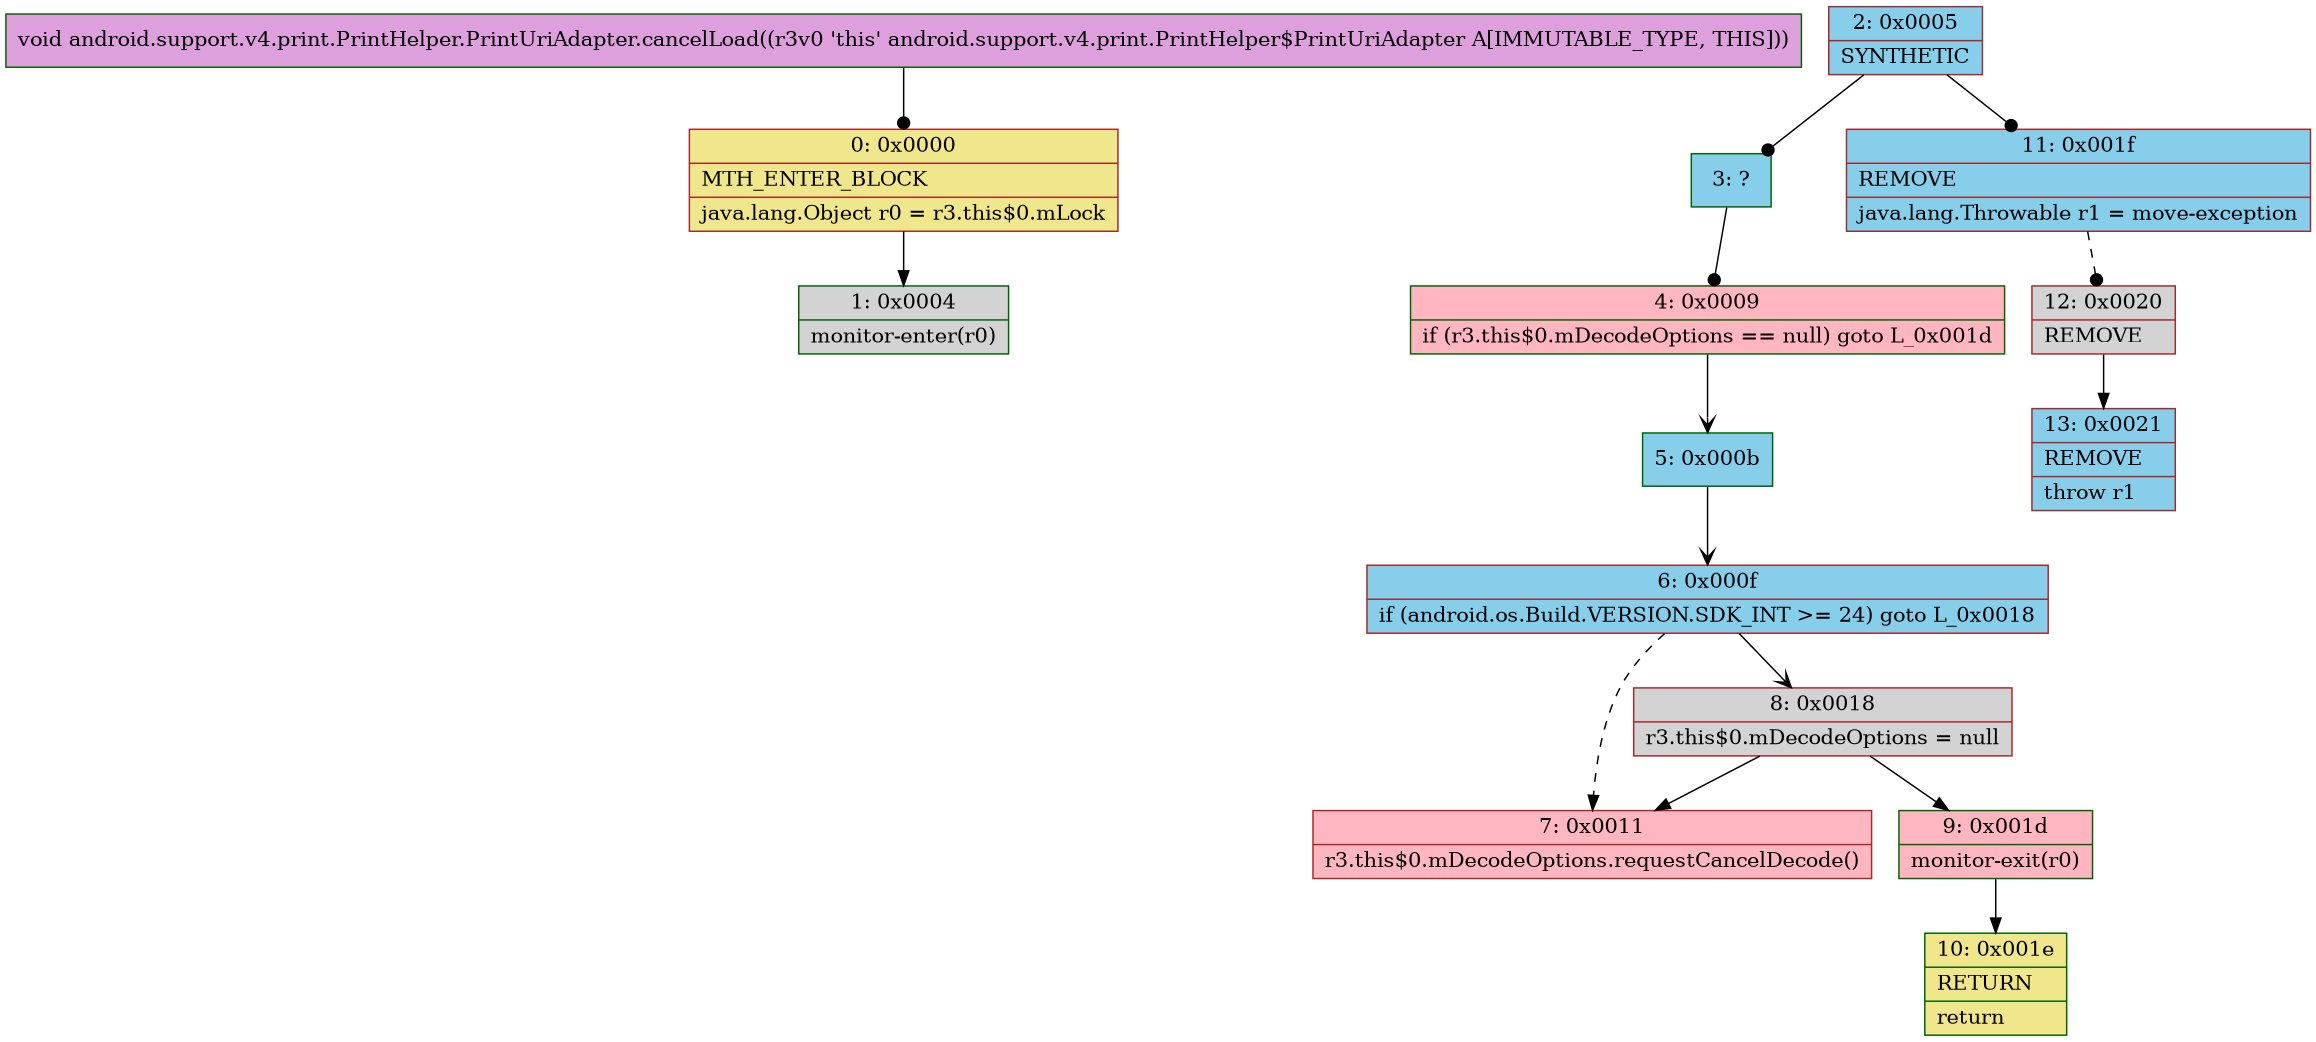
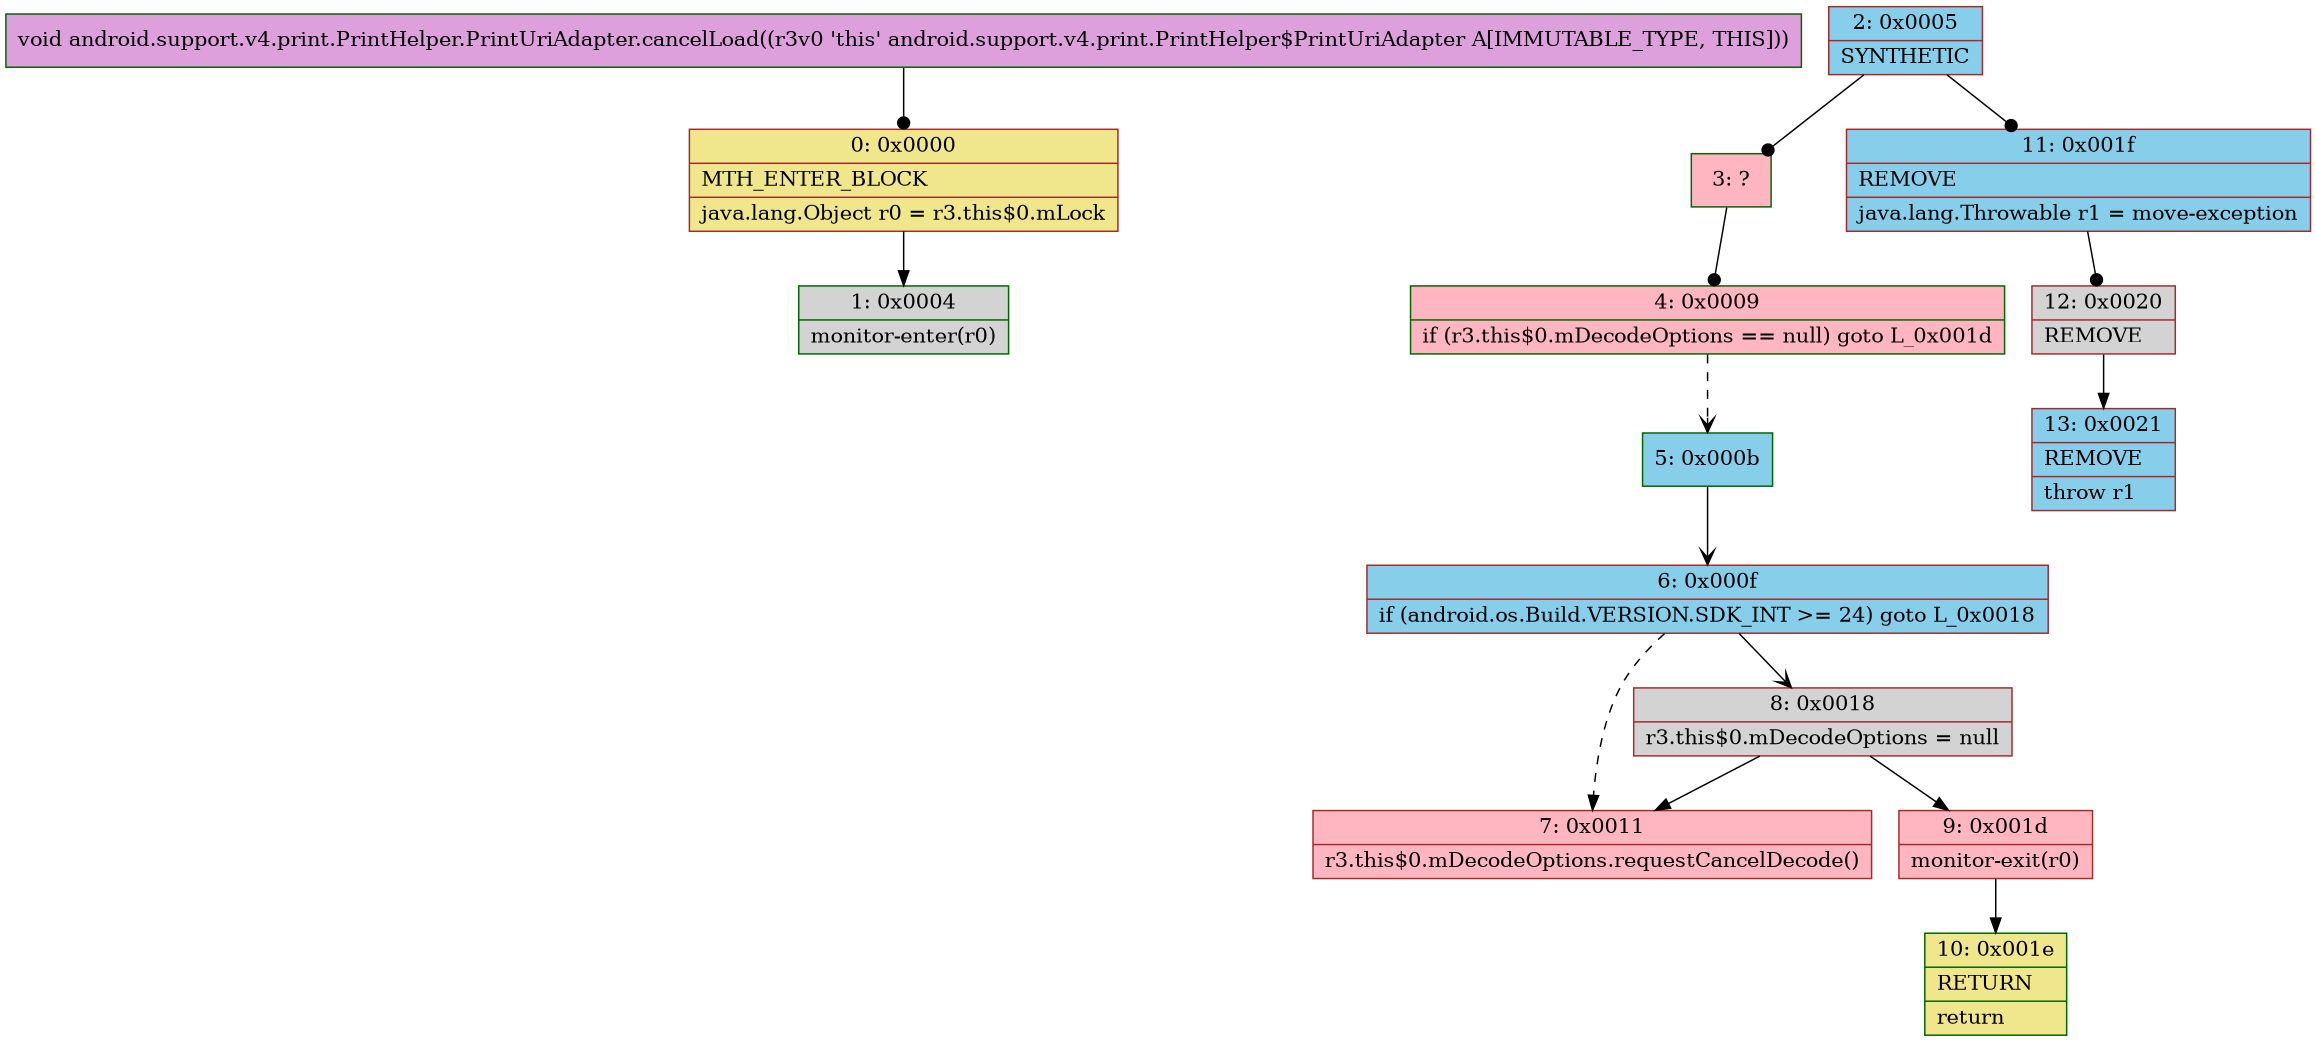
node "3: ?": fillcolor skyblue -> lightpink
edge "11: 0x001f" -> "12: 0x0020": style dashed -> solid
edge "4: 0x0009" -> "5: 0x000b": style solid -> dashed
node "9: 0x001d": color darkgreen -> brown
